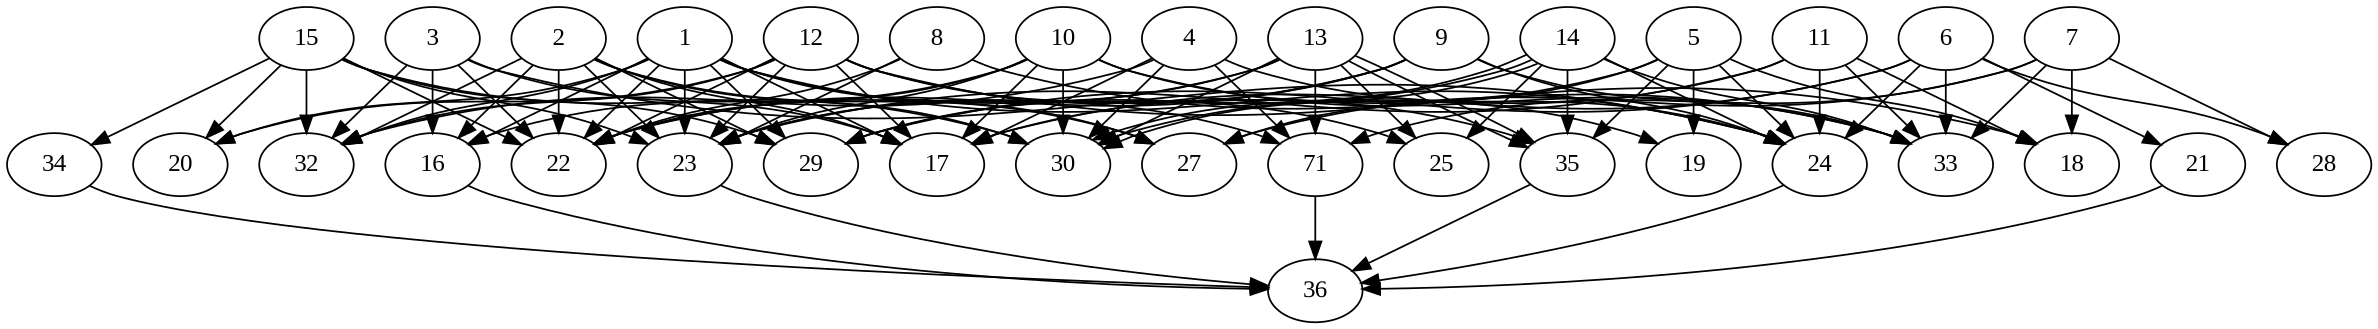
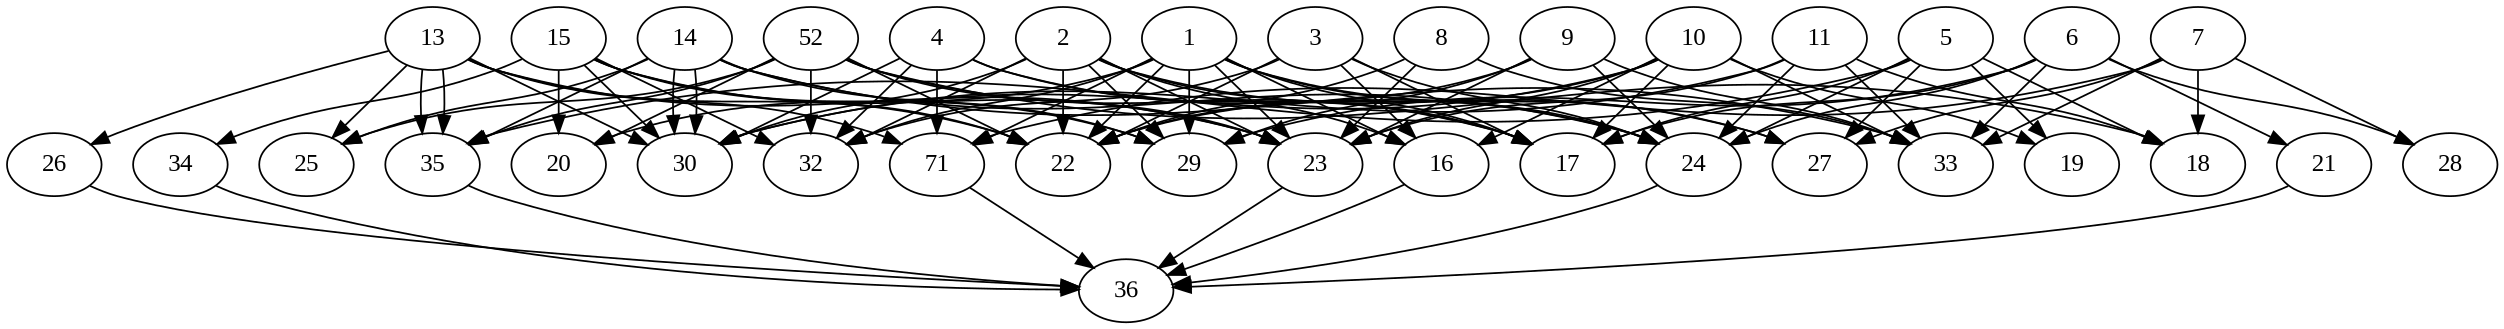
node "12": label "12" -> "52"
node "26": added
